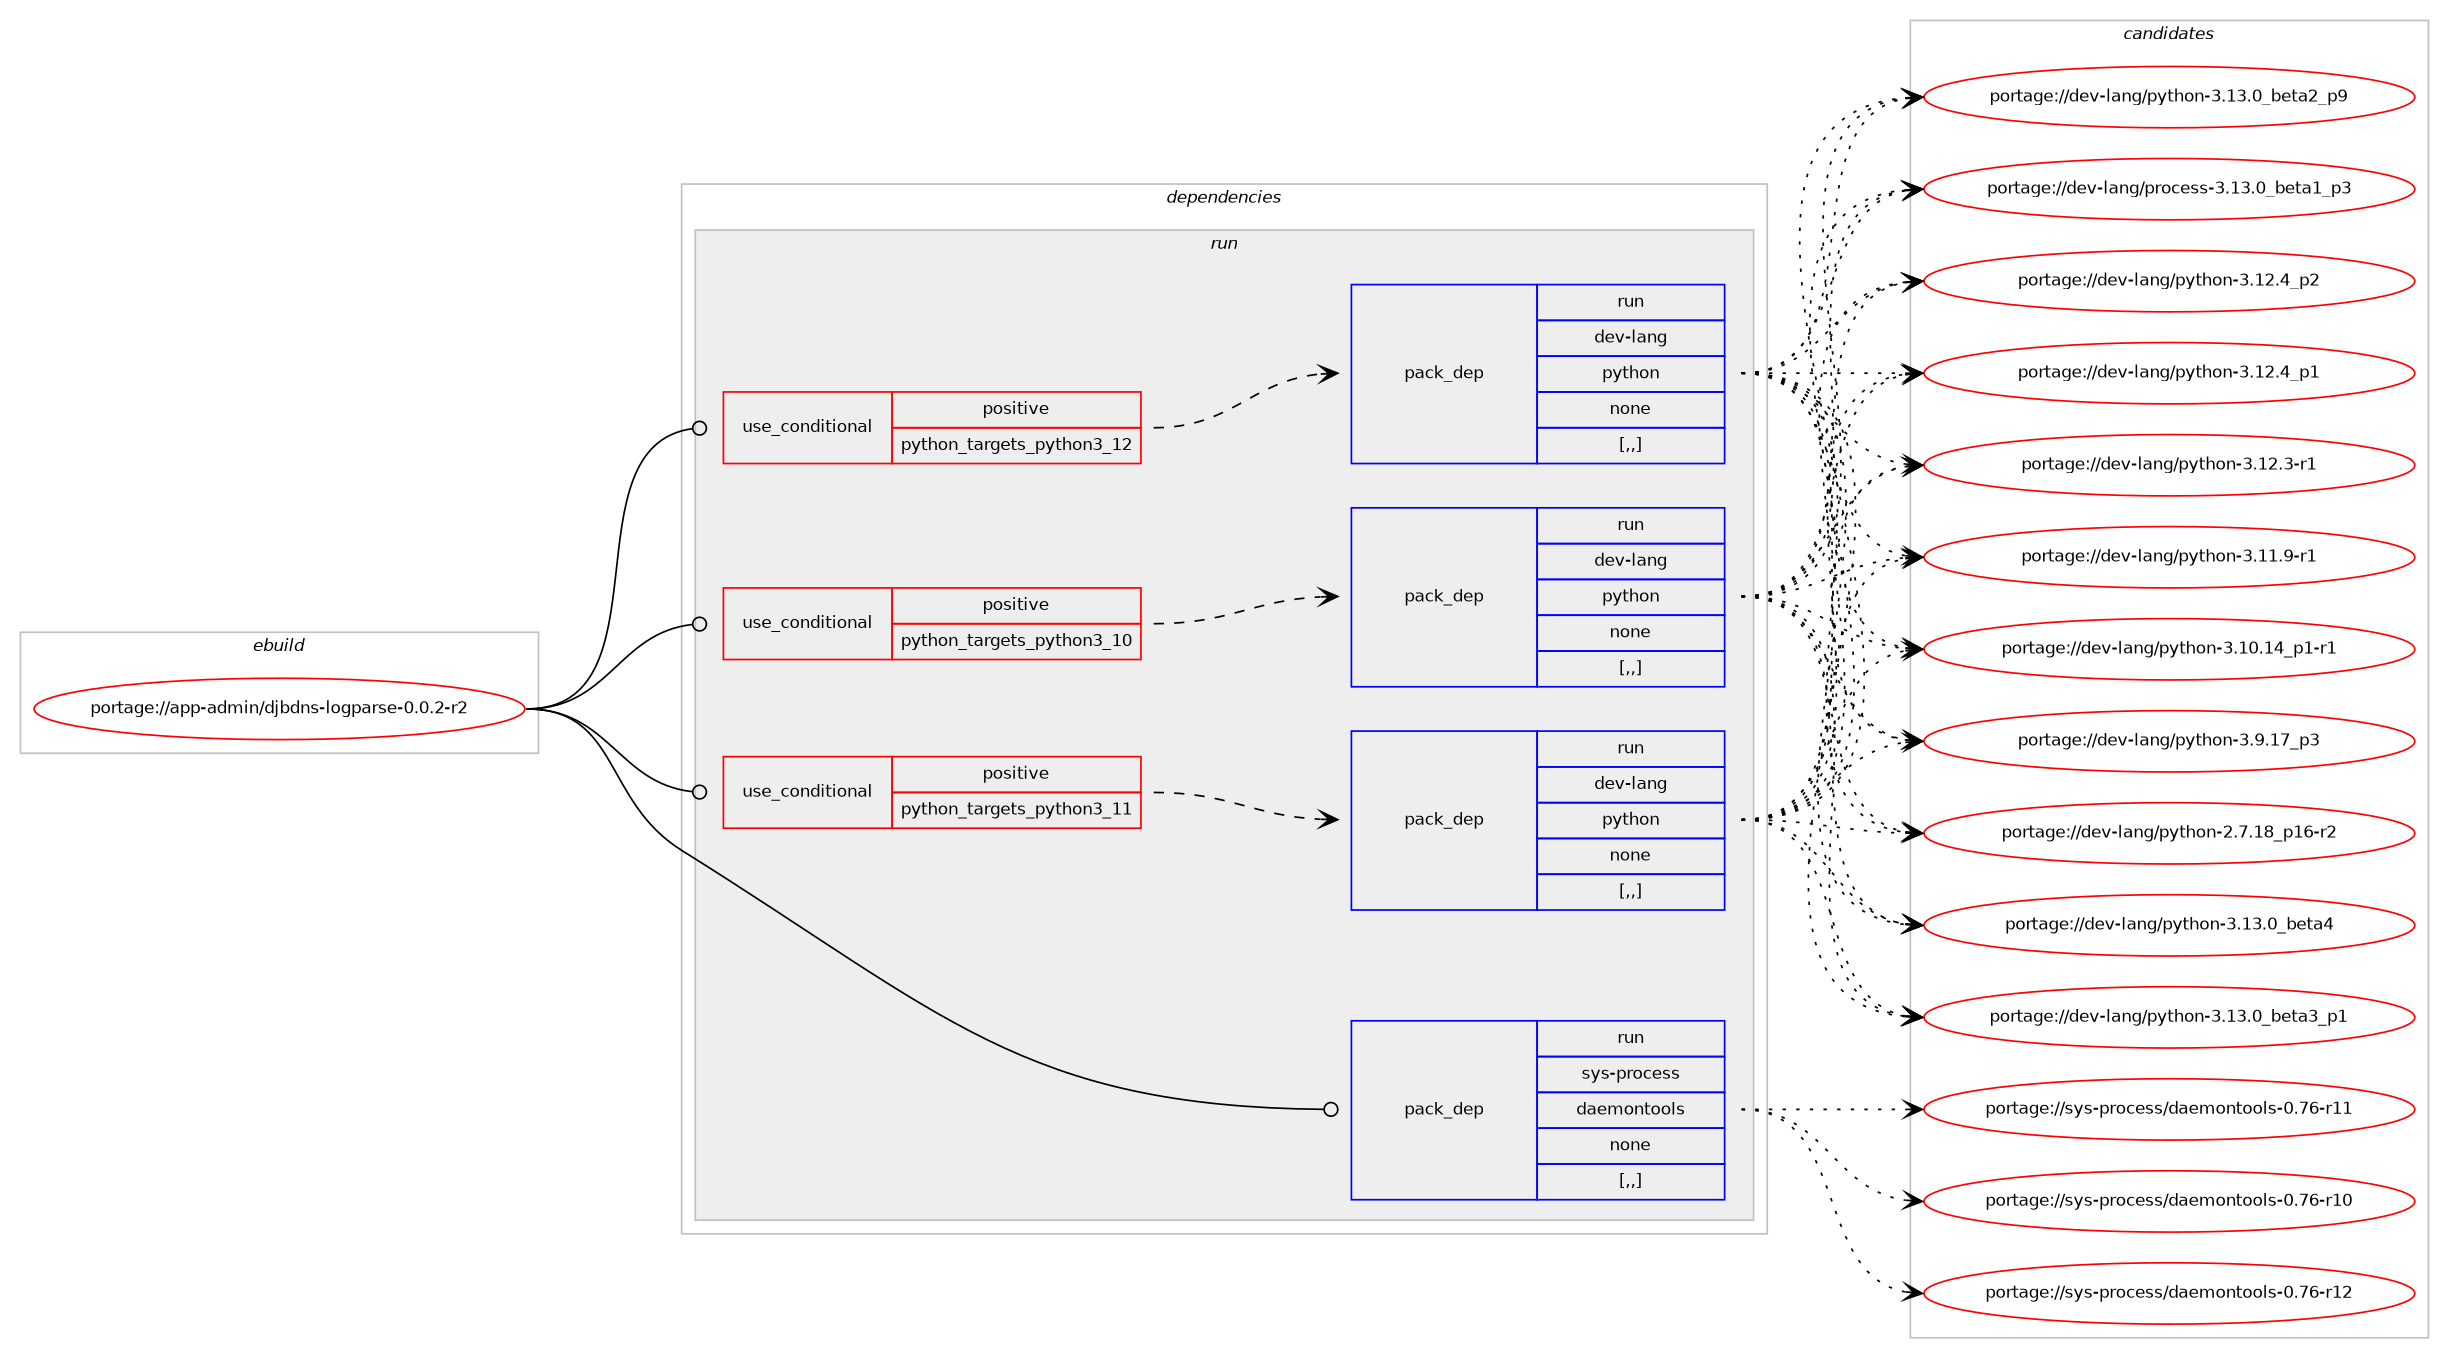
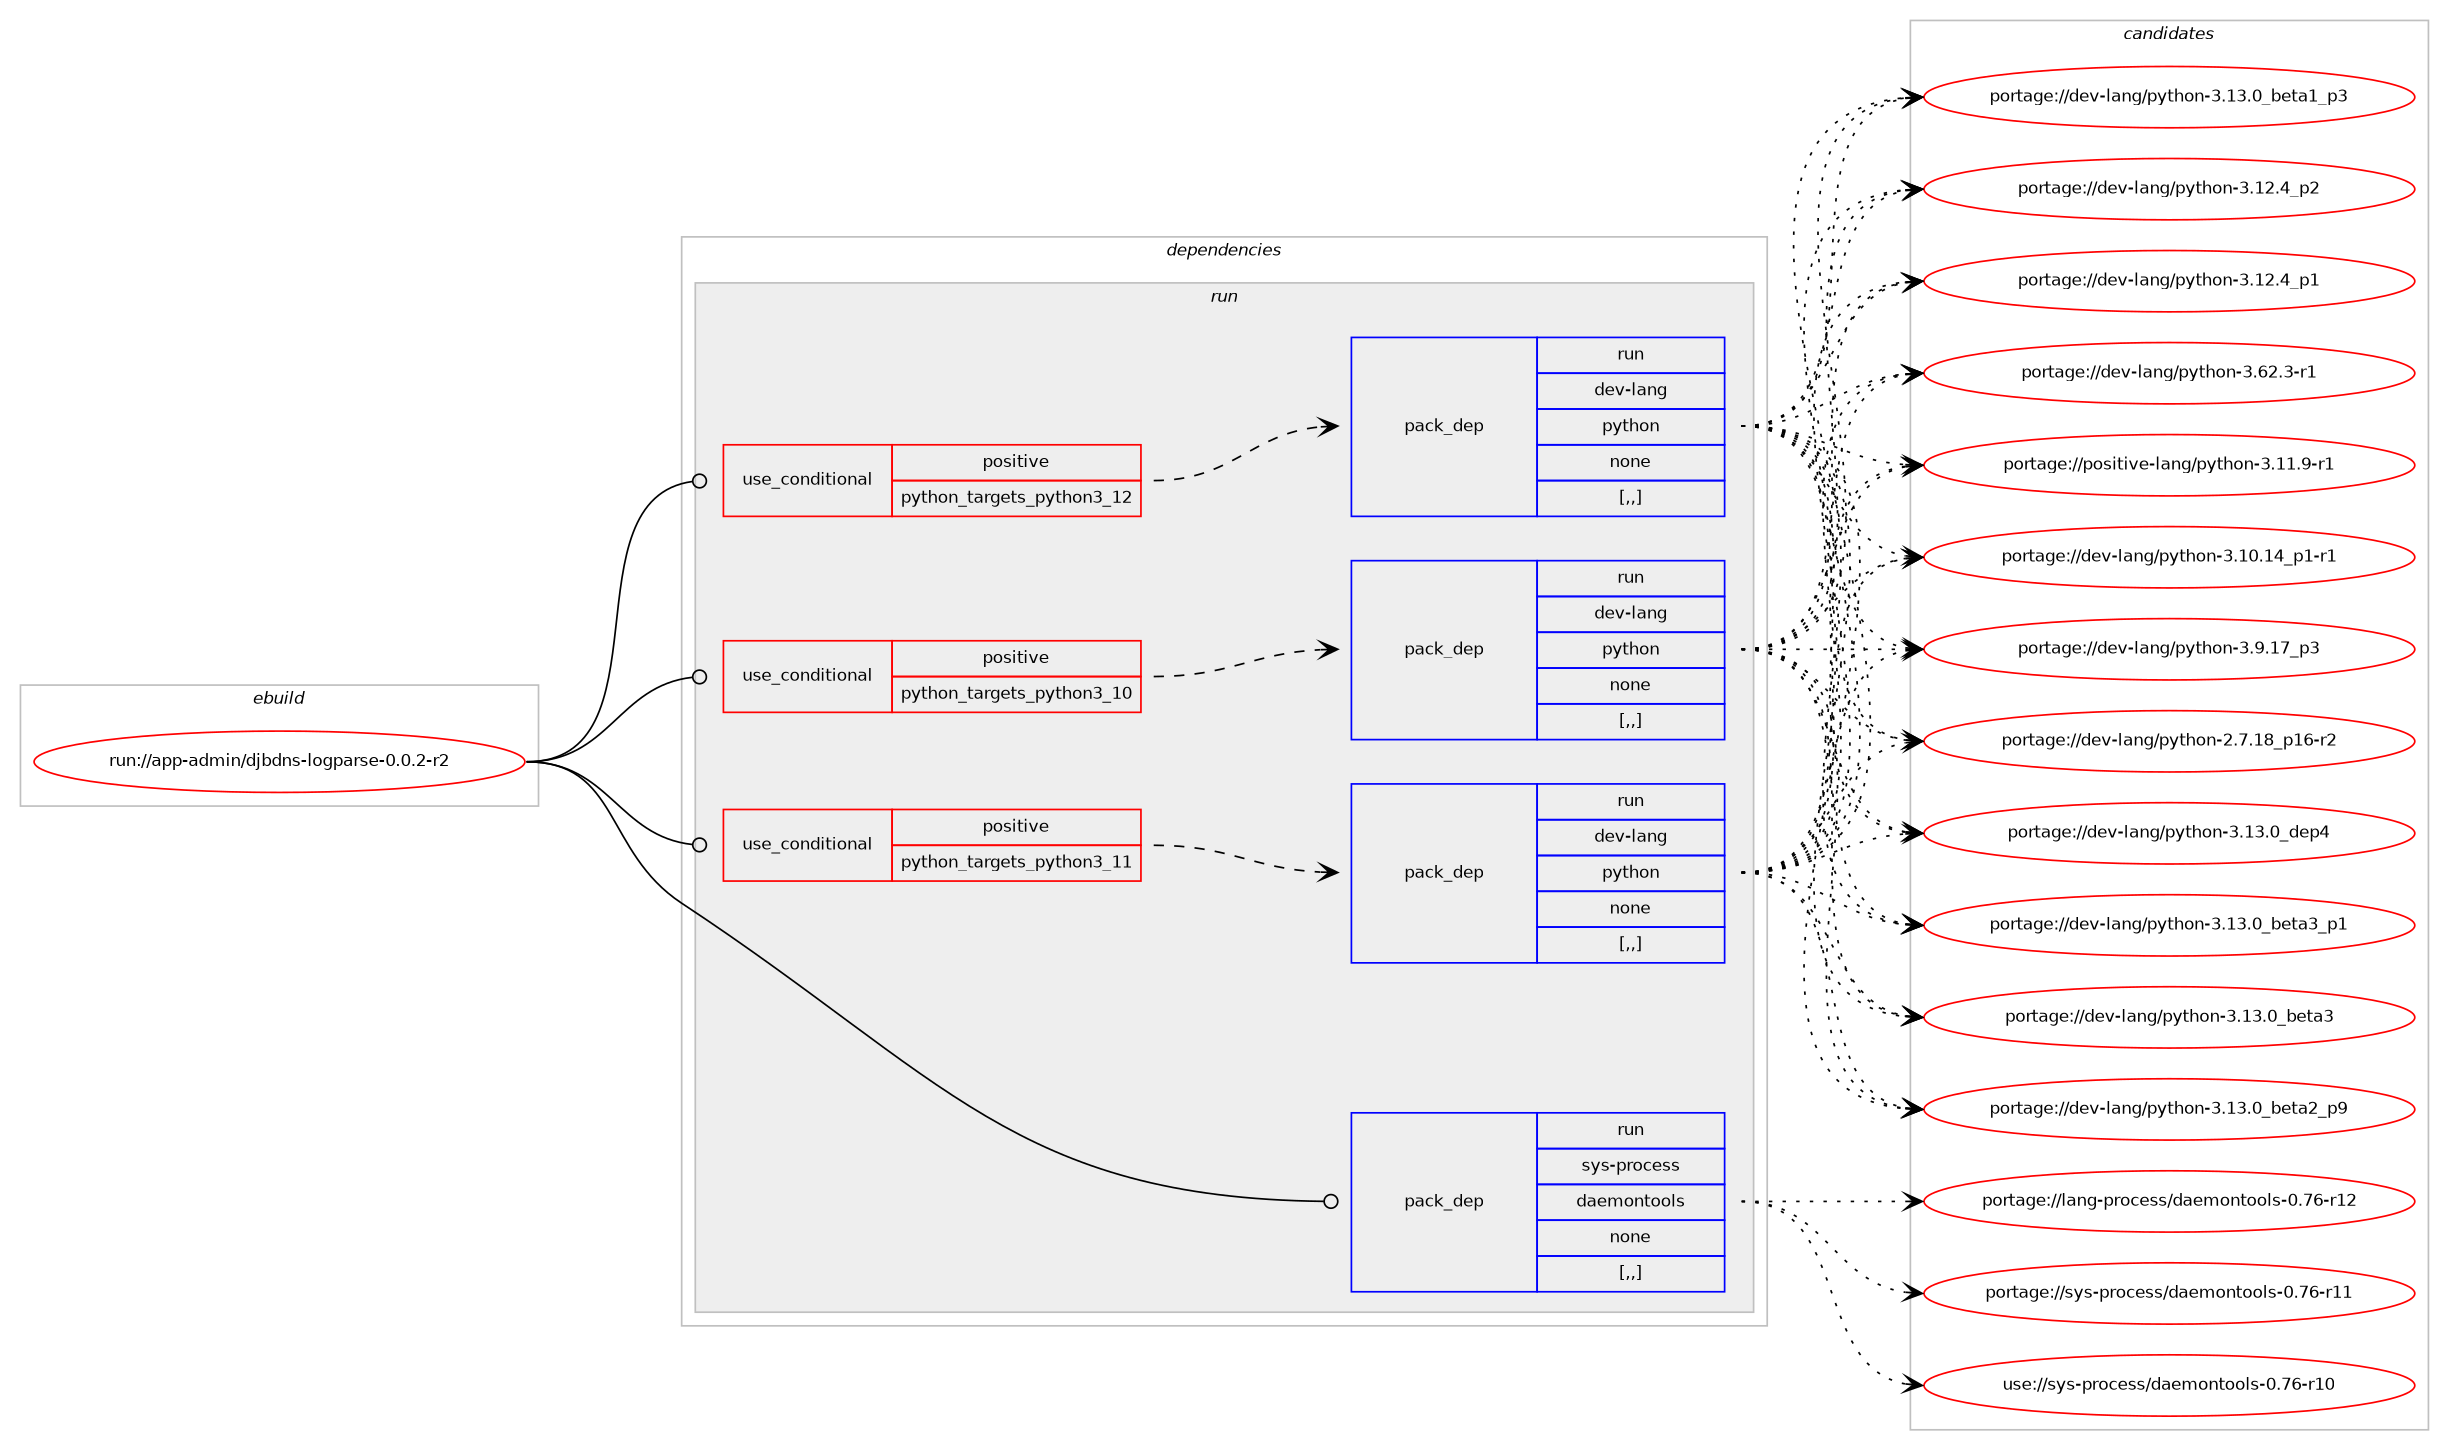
node "portage://dev-lang/process-3.13.0_beta1_p3": label "portage://dev-lang/process-3.13.0_beta1_p3" -> "portage://dev-lang/python-3.13.0_beta1_p3"
node "portage://dev-lang/python-3.12.3-r1": label "portage://dev-lang/python-3.12.3-r1" -> "portage://dev-lang/python-3.62.3-r1"
node "portage://dev-lang/python-3.11.9-r1": label "portage://dev-lang/python-3.11.9-r1" -> "portage://positive-lang/python-3.11.9-r1"
node "portage://app-admin/djbdns-logparse-0.0.2-r2": label "portage://app-admin/djbdns-logparse-0.0.2-r2" -> "run://app-admin/djbdns-logparse-0.0.2-r2"
node "portage://dev-lang/python-3.13.0_beta4": label "portage://dev-lang/python-3.13.0_beta4" -> "portage://dev-lang/python-3.13.0_dep4"
node "portage://dev-lang/python-3.13.0_beta3": added
node "portage://sys-process/daemontools-0.76-r10": label "portage://sys-process/daemontools-0.76-r10" -> "use://sys-process/daemontools-0.76-r10"
node "portage://sys-process/daemontools-0.76-r12": label "portage://sys-process/daemontools-0.76-r12" -> "portage://lang-process/daemontools-0.76-r12"
